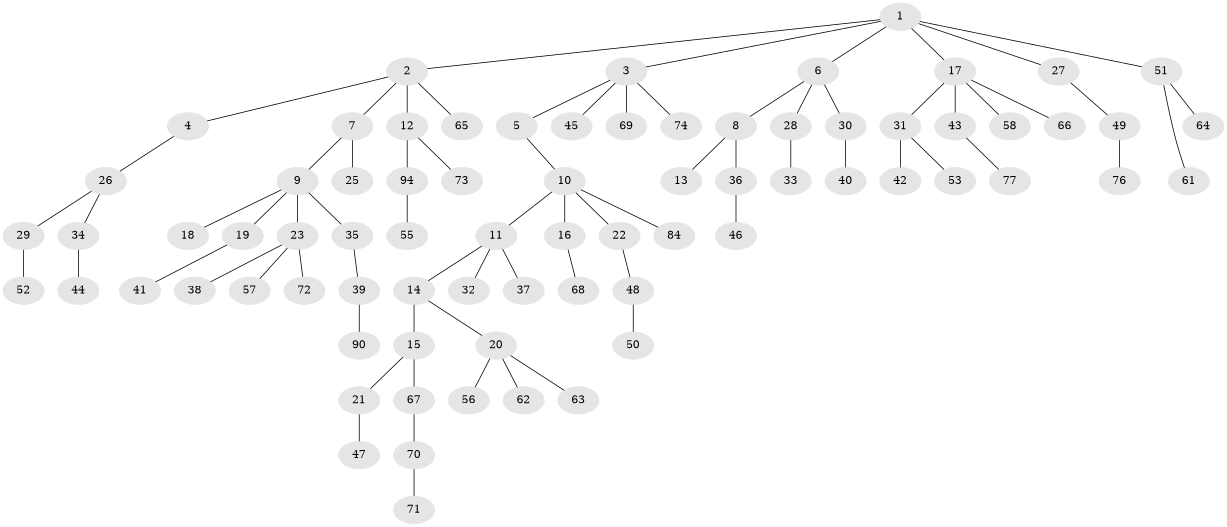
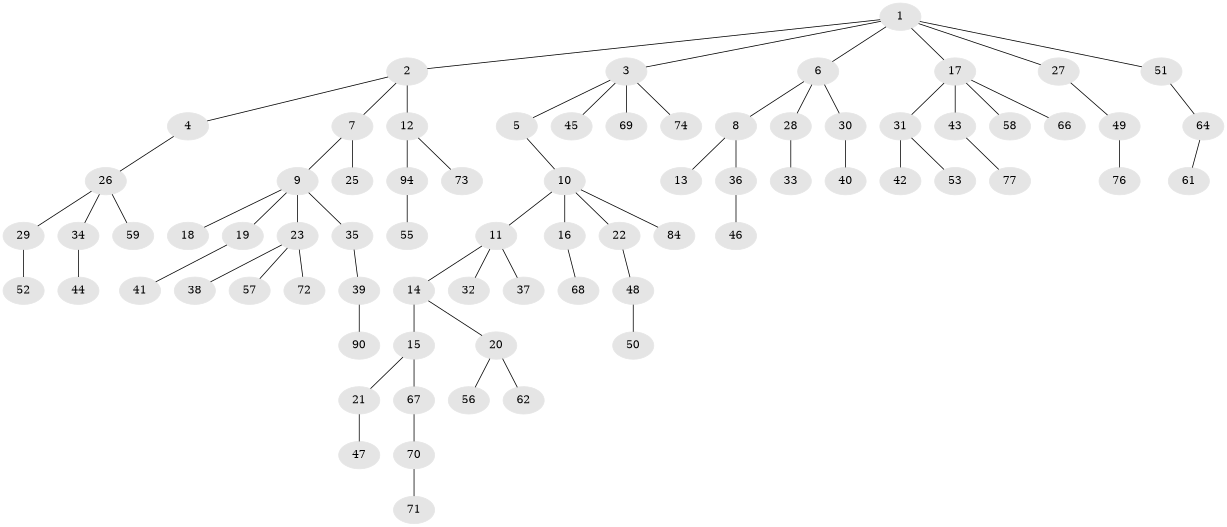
node "65": removed
edge "51" -- "61": now "64" -- "61"
node "59": added
node "63": removed
